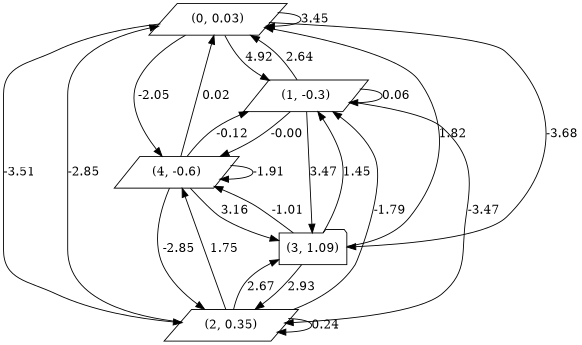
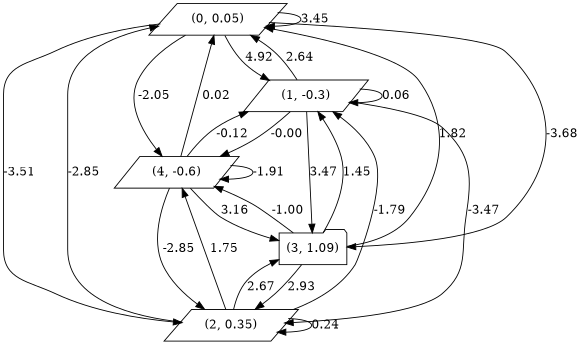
node "(0, 0.03)": label "(0, 0.03)" -> "(0, 0.05)"
edge "(3, 1.09)" -> "(4, -0.6)": label "-1.01" -> "-1.00"
